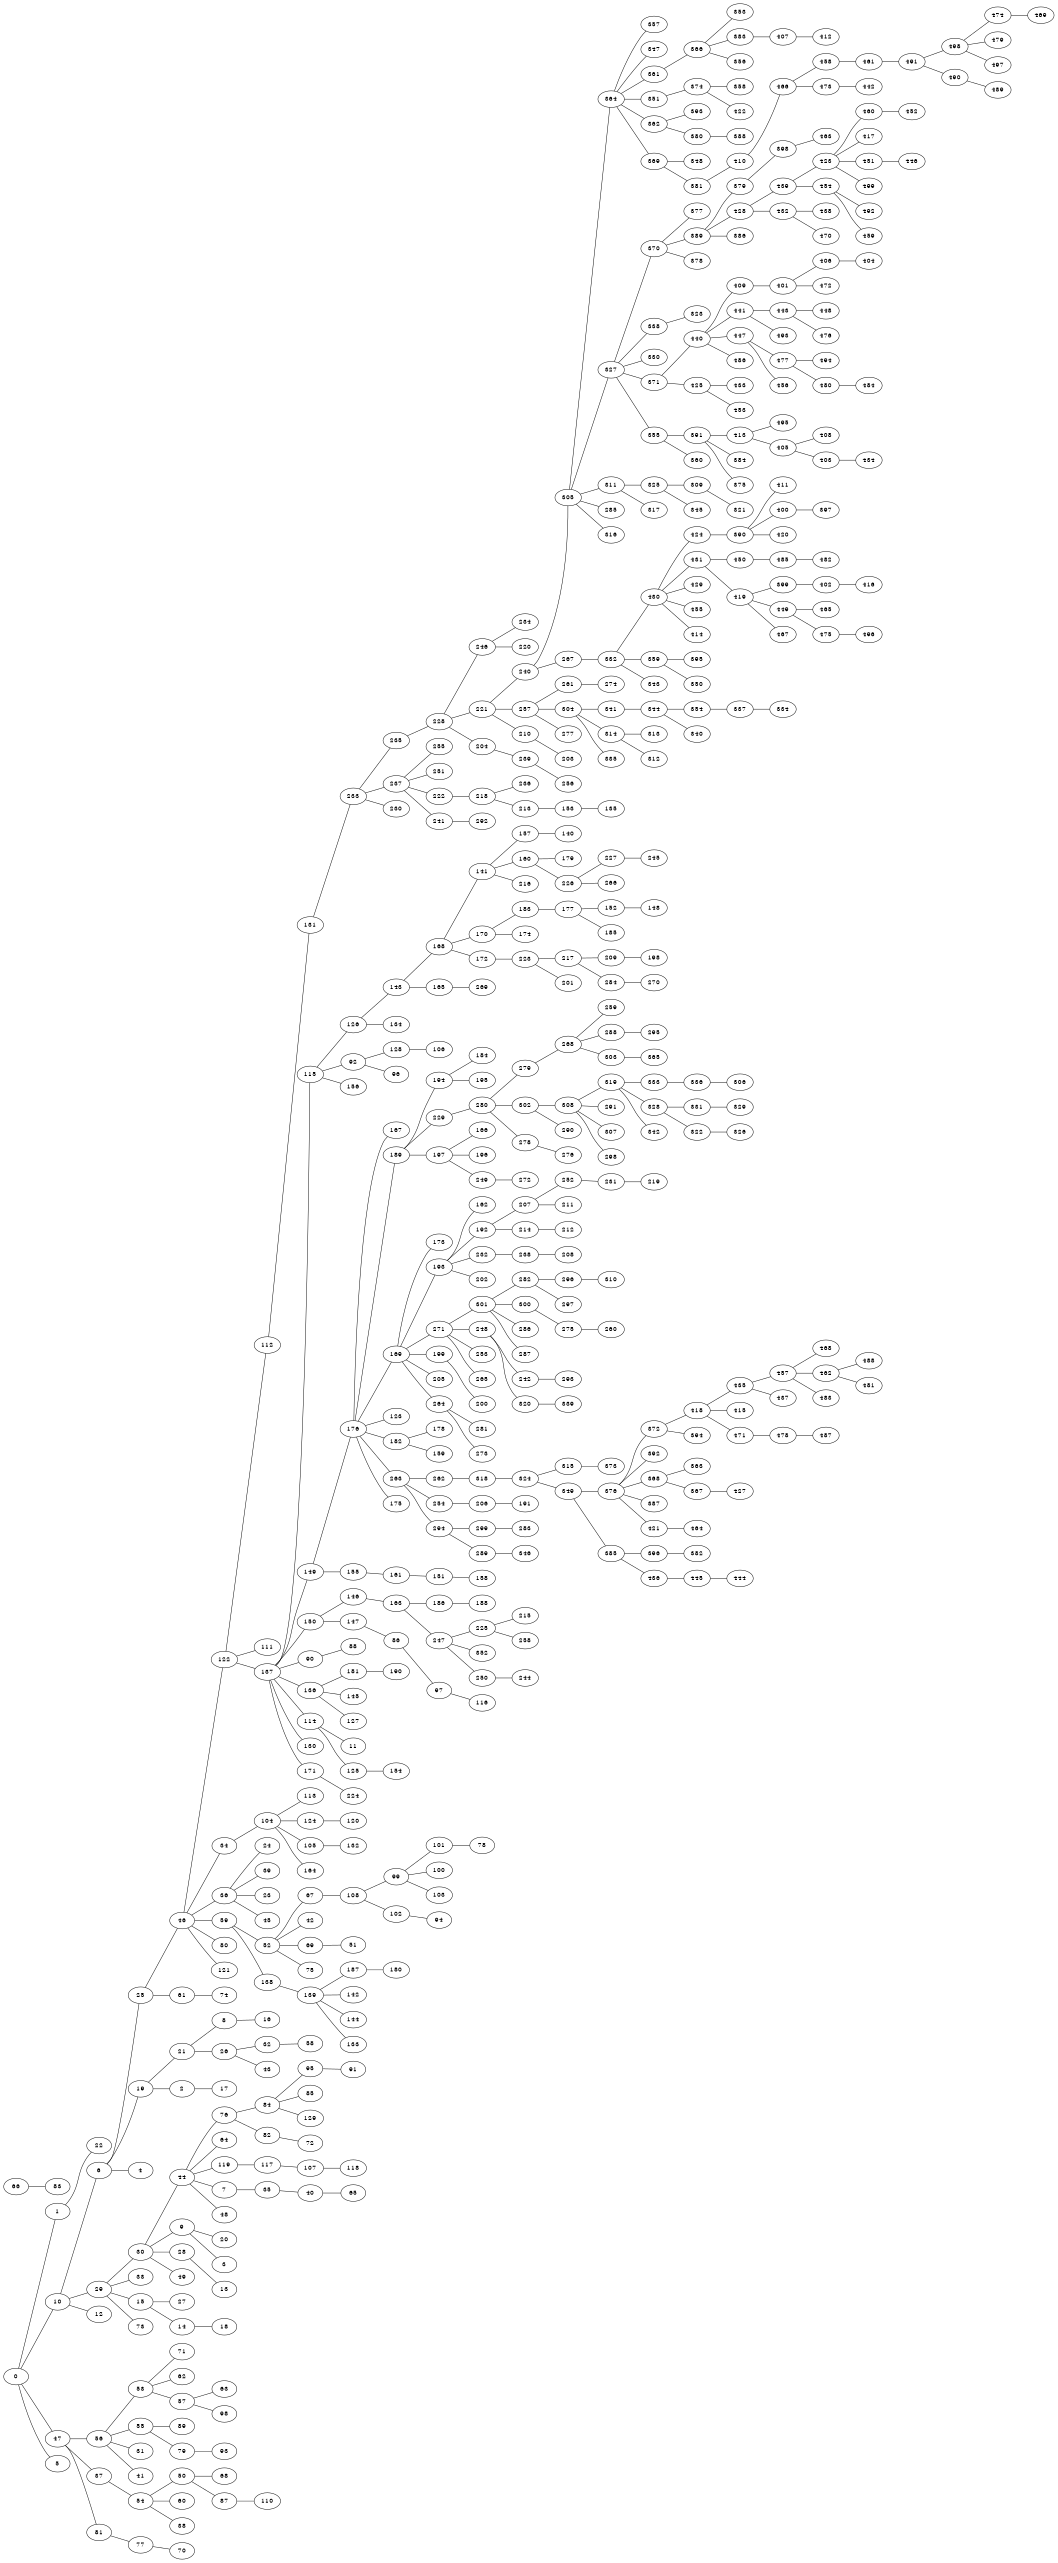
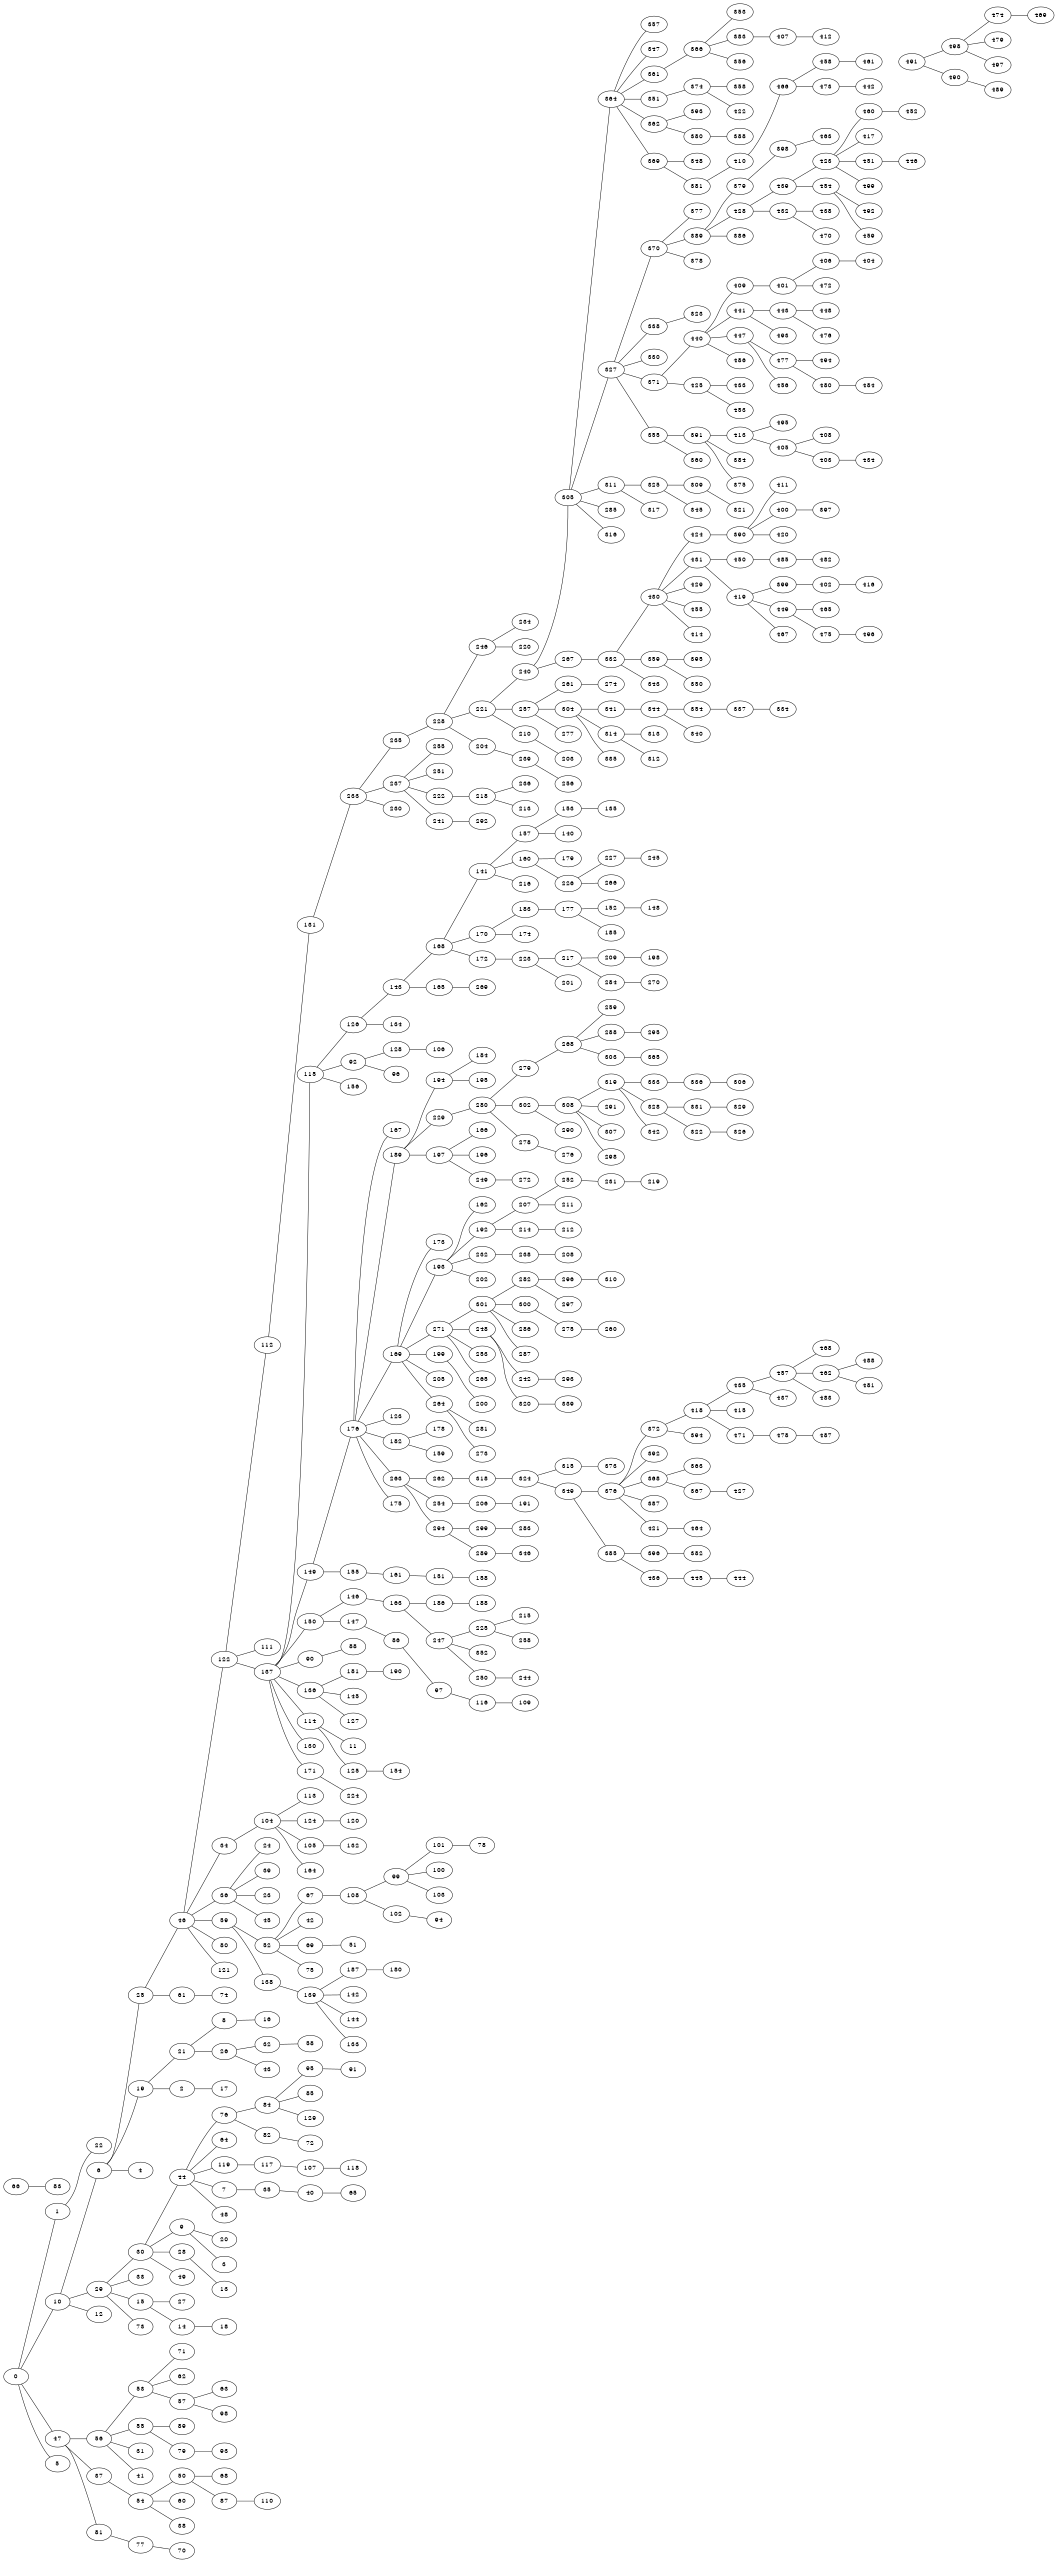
edge "461" -- "491": removed
edge "213" -- "153": now "157" -- "153"
node "109": added
